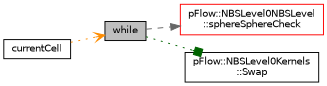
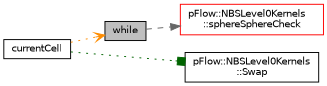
node "pFlow::NBSLevel0NBSLevel ::sphereSphereCheck": label "pFlow::NBSLevel0NBSLevel ::sphereSphereCheck" -> "pFlow::NBSLevel0Kernels ::sphereSphereCheck"
edge "while" -> "pFlow::NBSLevel0Kernels ::Swap": now "currentCell" -> "pFlow::NBSLevel0Kernels ::Swap"
